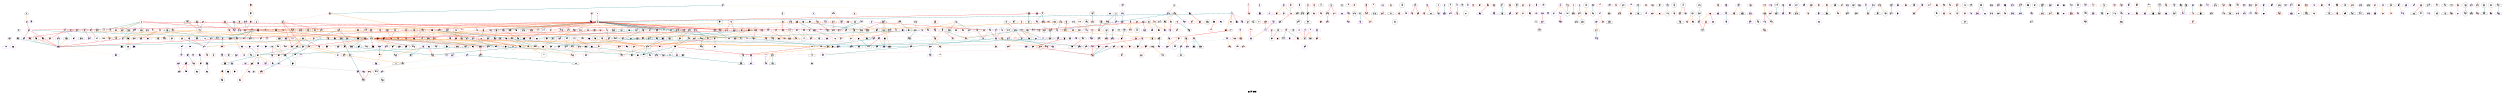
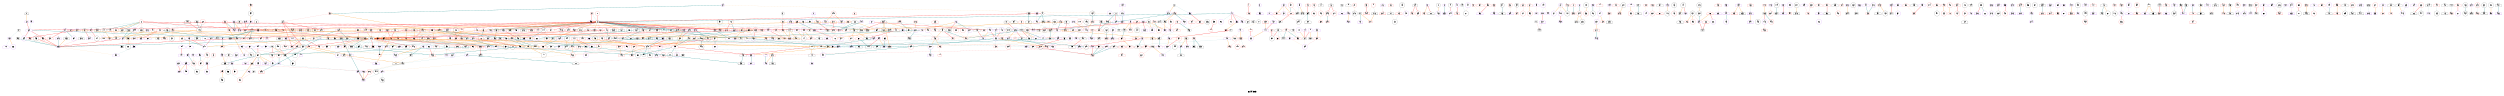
edge "41" -- "683": now "858" -- "683"
